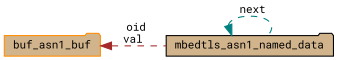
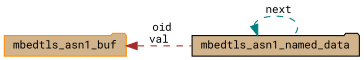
node "buf_asn1_buf": label "buf_asn1_buf" -> "mbedtls_asn1_buf"
